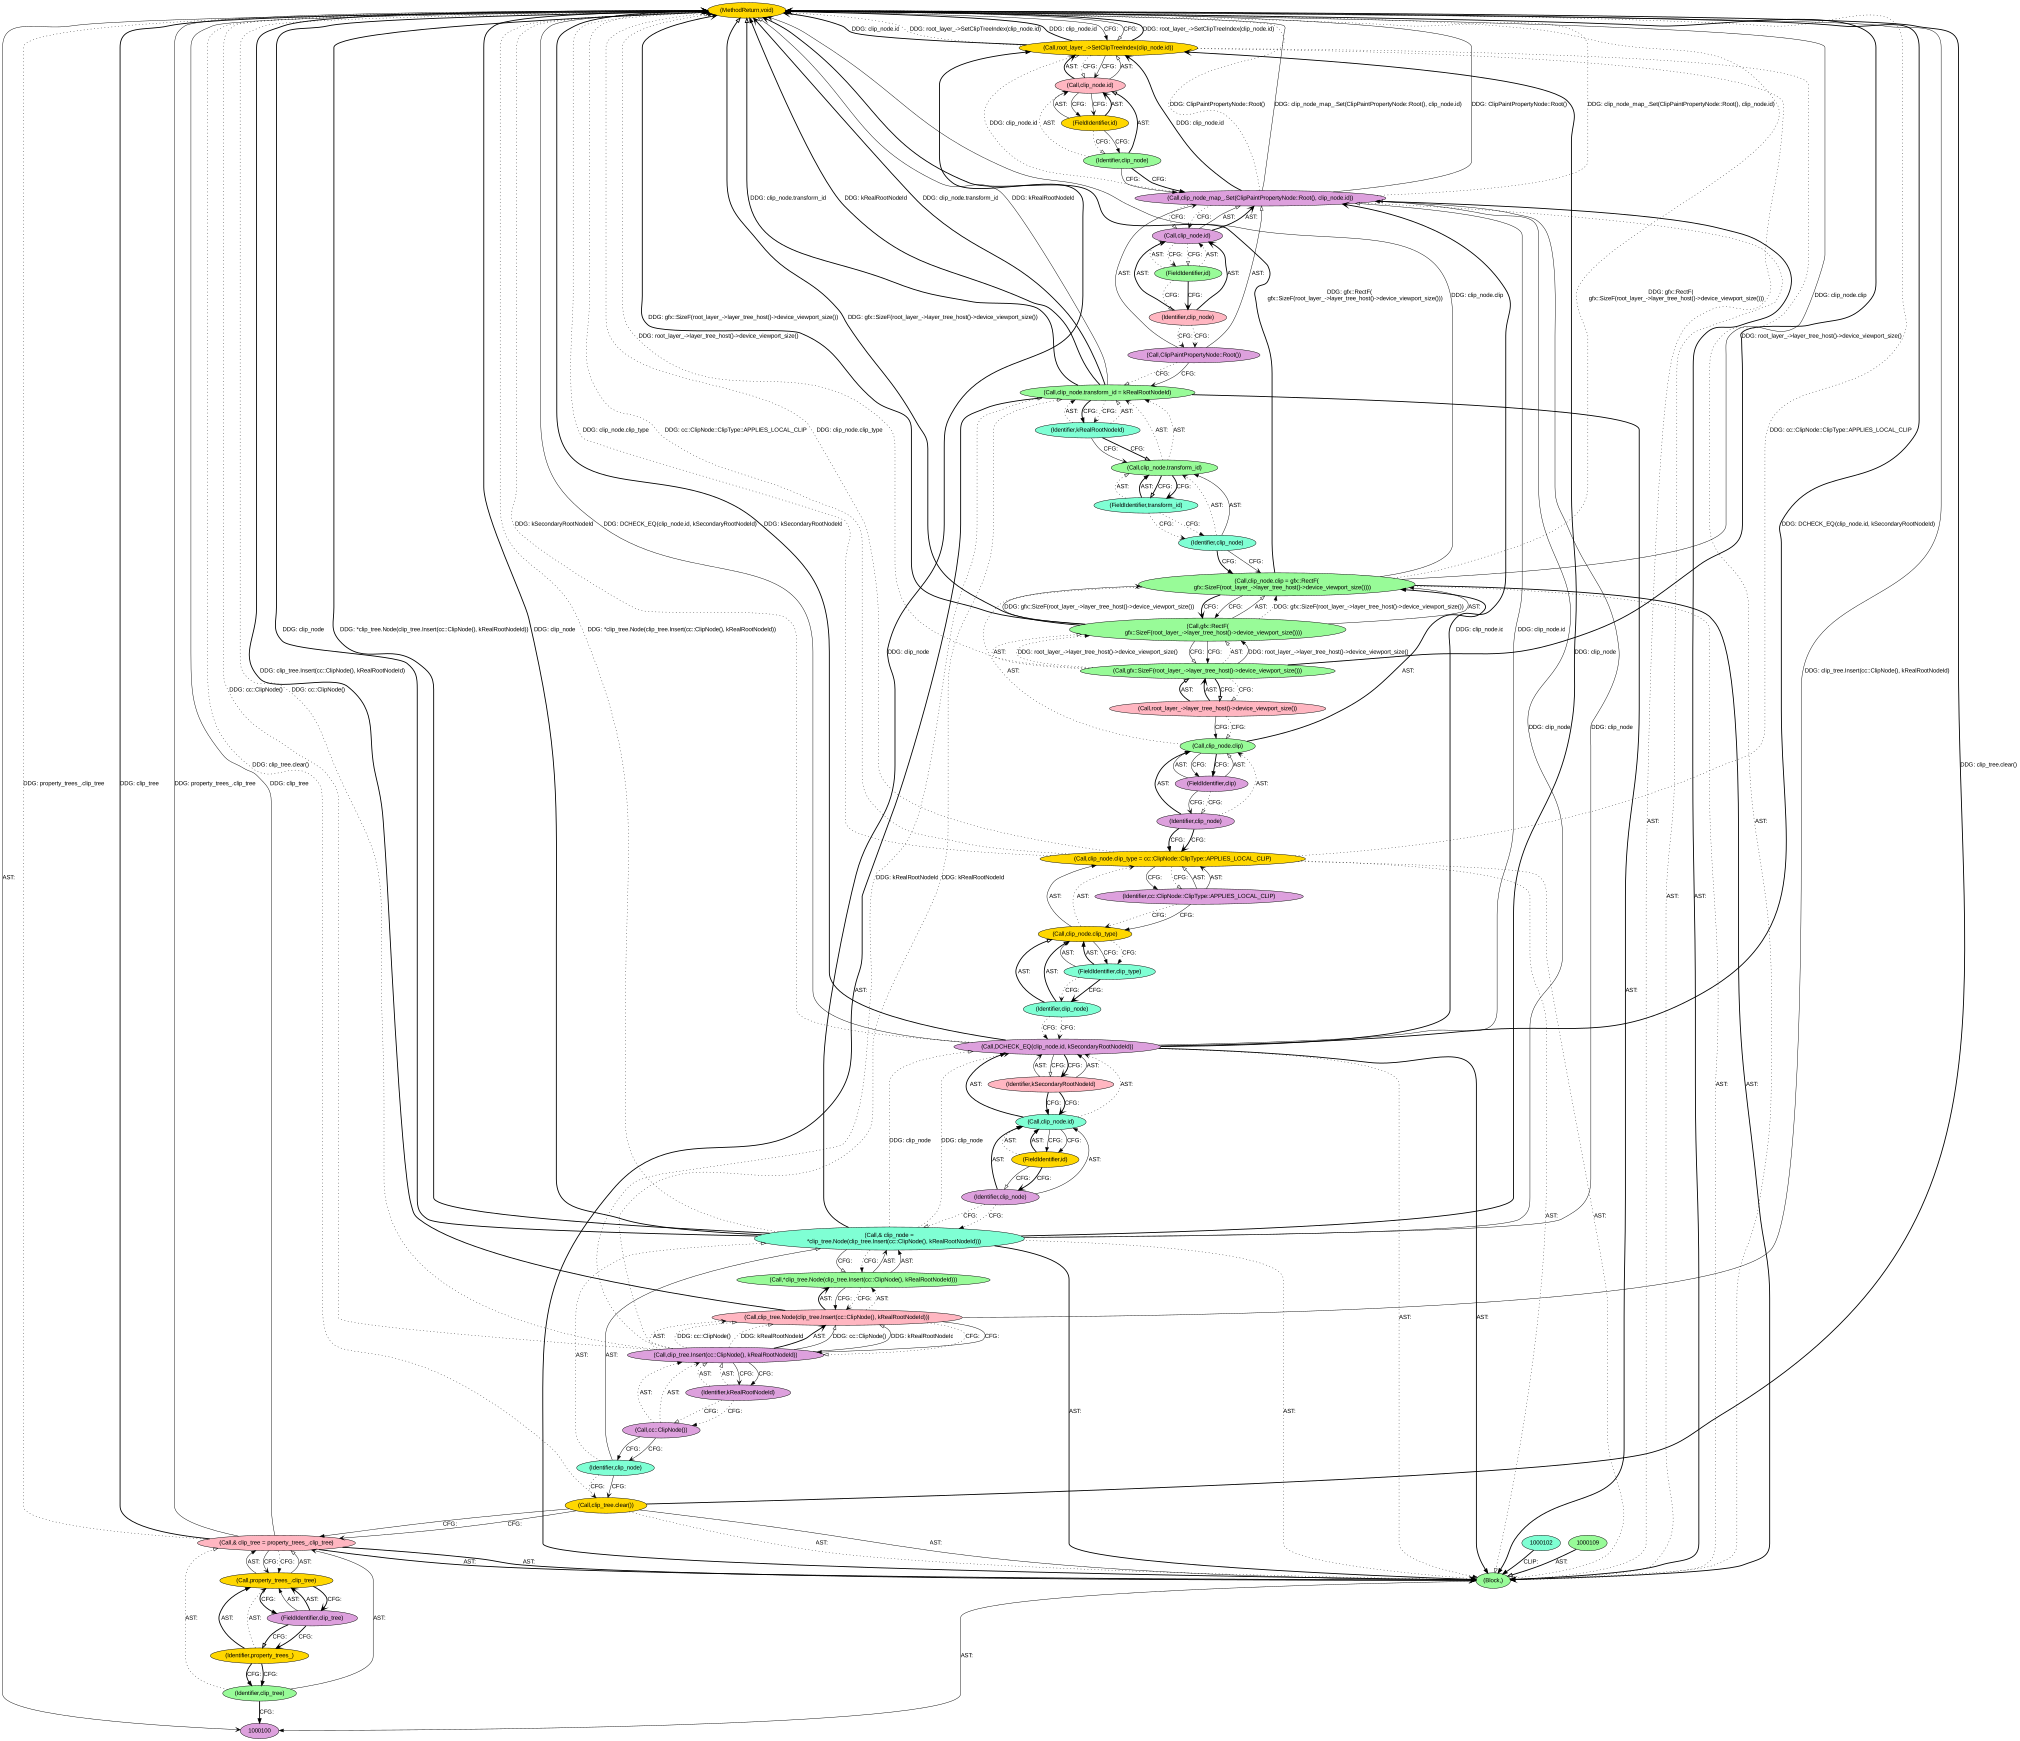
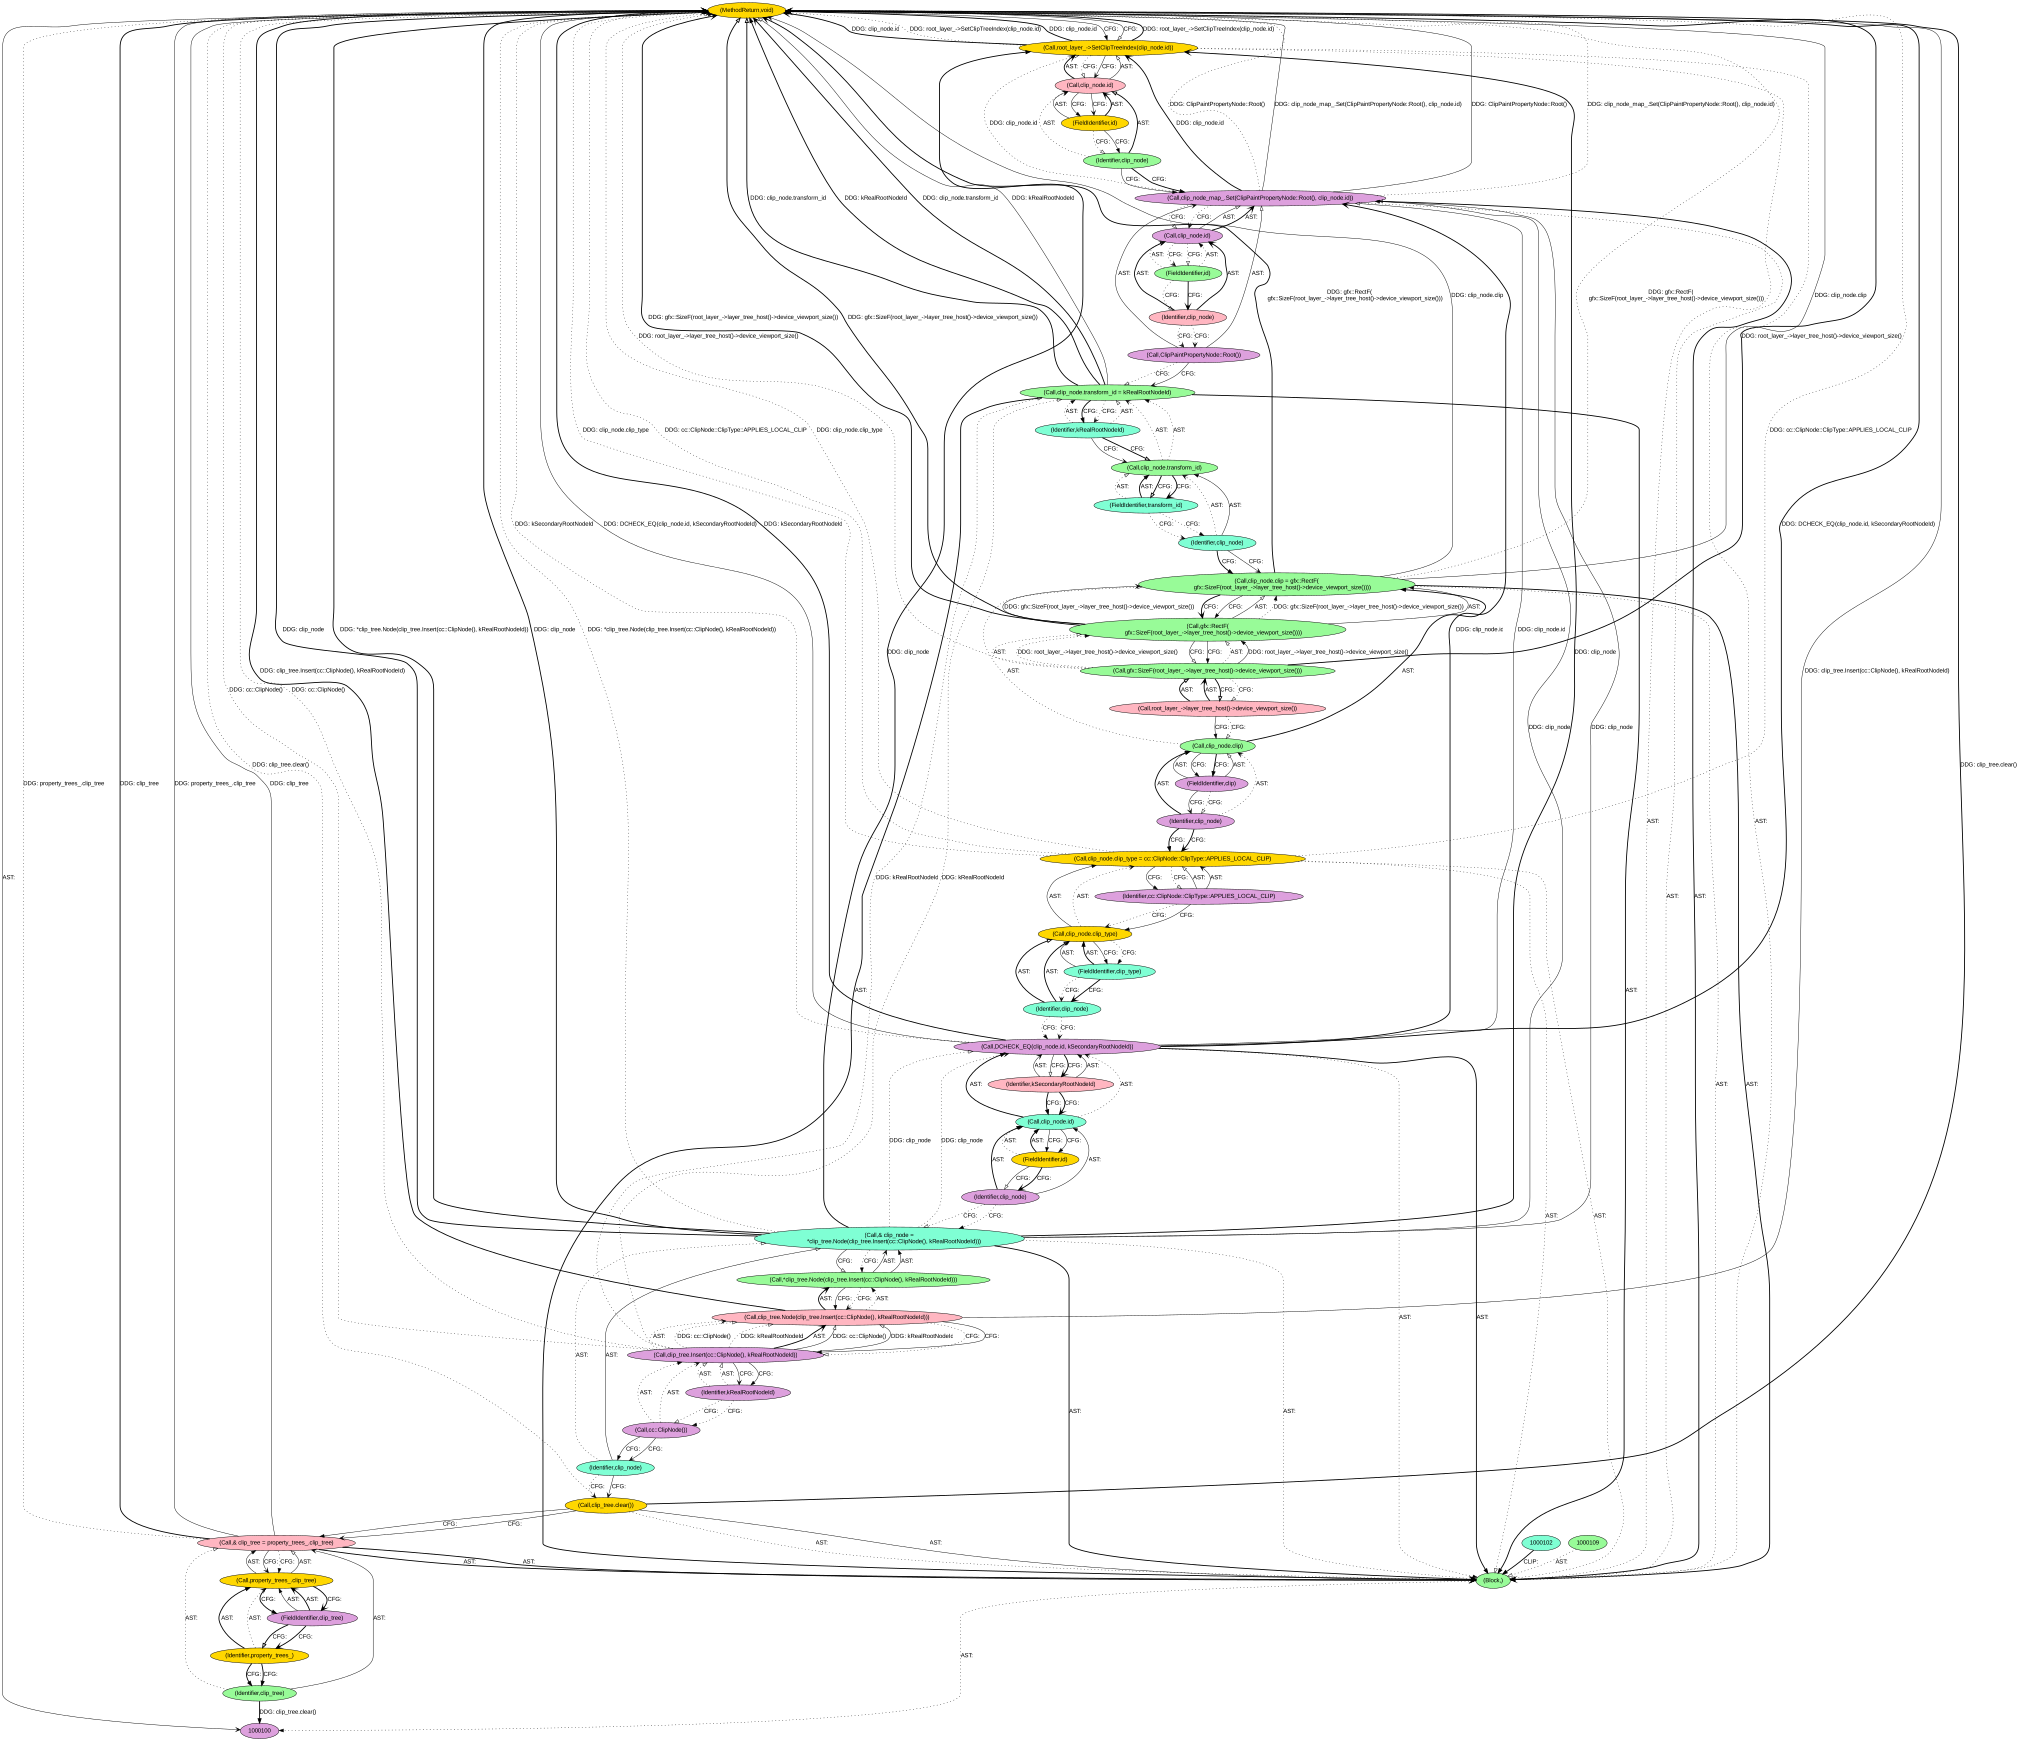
edge "1000109" -> "(Block,)": style bold -> dotted
edge "(Block,)" -> "1000100": style solid -> dotted
edge "(Identifier,clip_tree)" -> "1000100": label "CFG: " -> "DDG: clip_tree.clear()"
